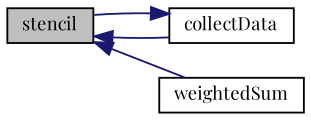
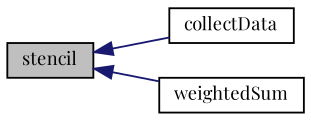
edge "stencil" -> "collectData": removed
